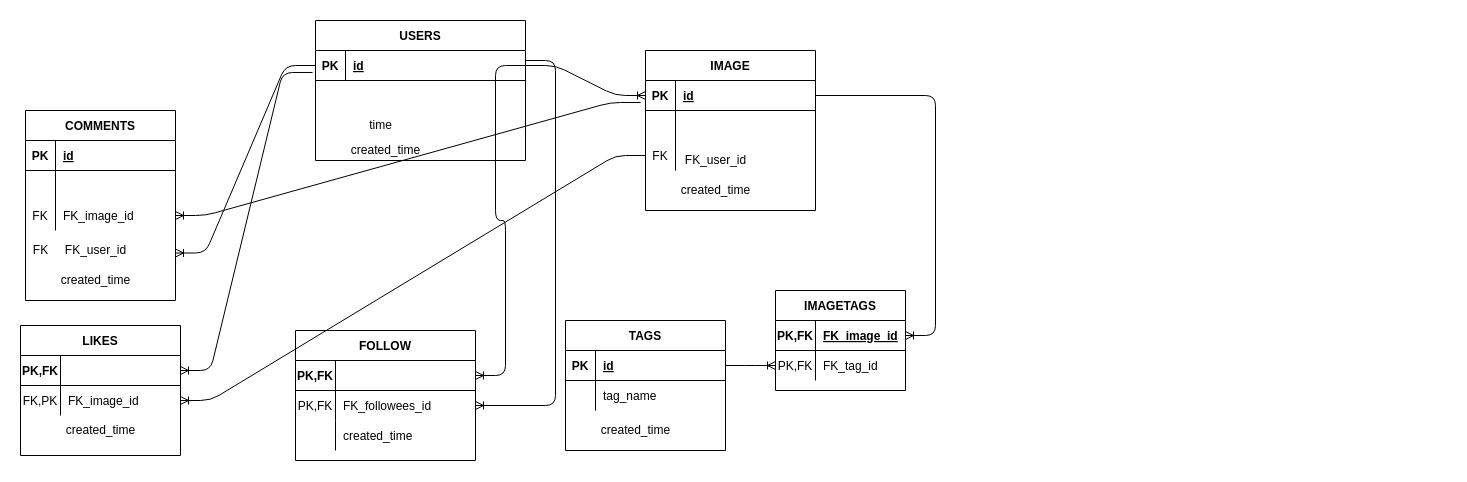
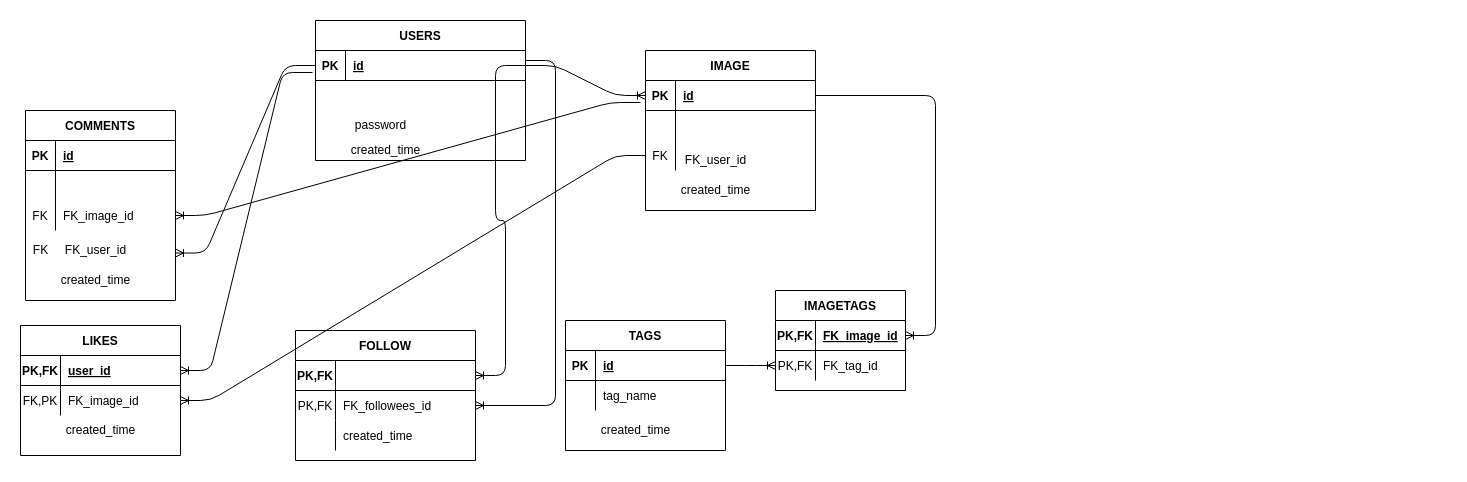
node "time": label "time" -> "password"
node "user_id": added
